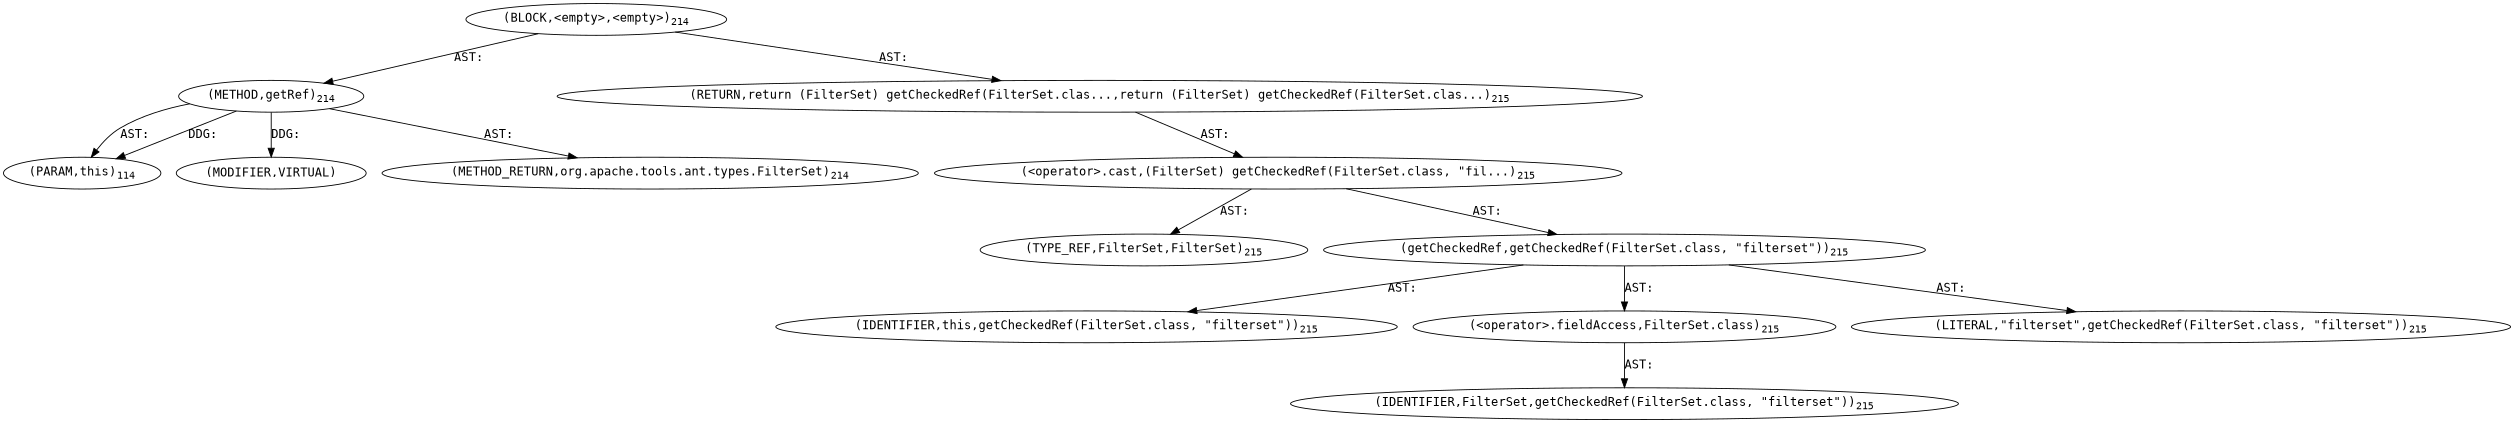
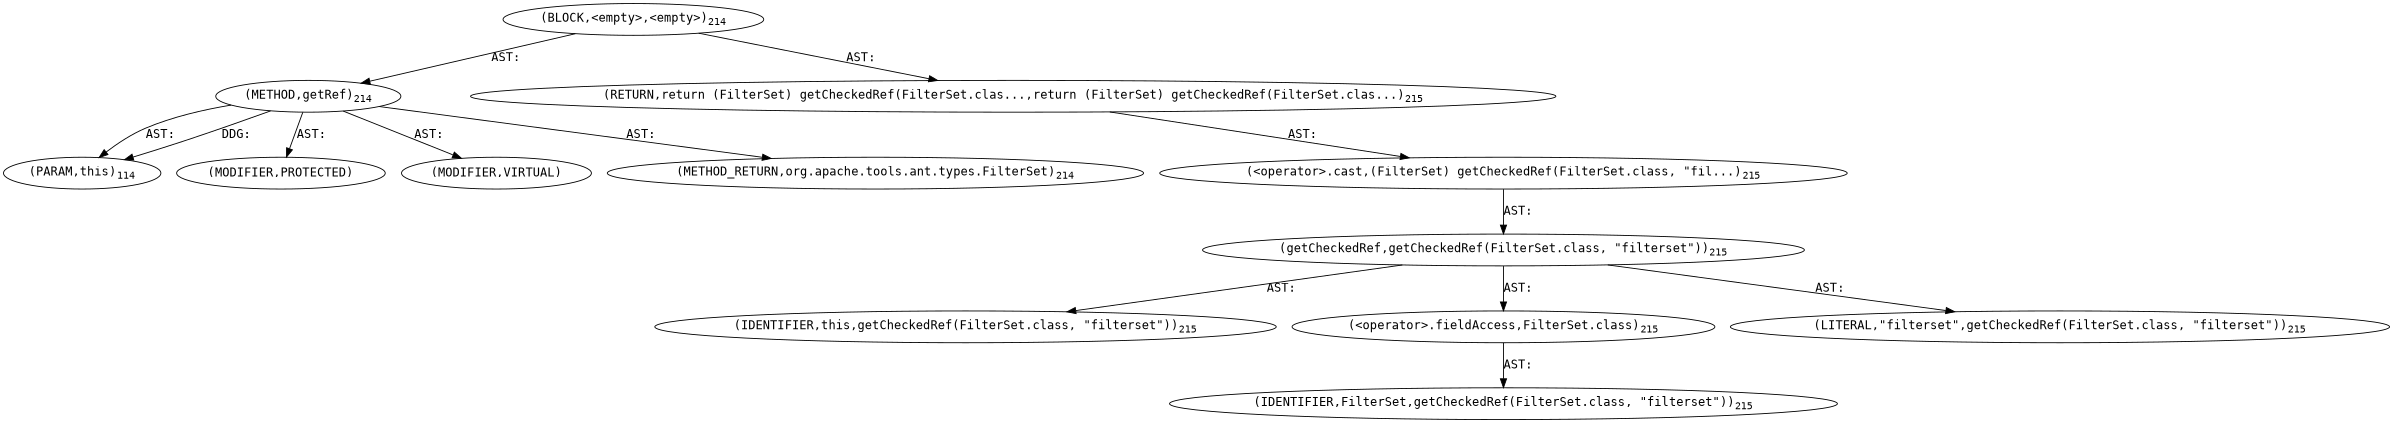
edge "(METHOD,getRef)" -> "(MODIFIER,VIRTUAL)": label "DDG: " -> "AST: "
node "(MODIFIER,PROTECTED)": added
node "(TYPE_REF,FilterSet,FilterSet)": removed
